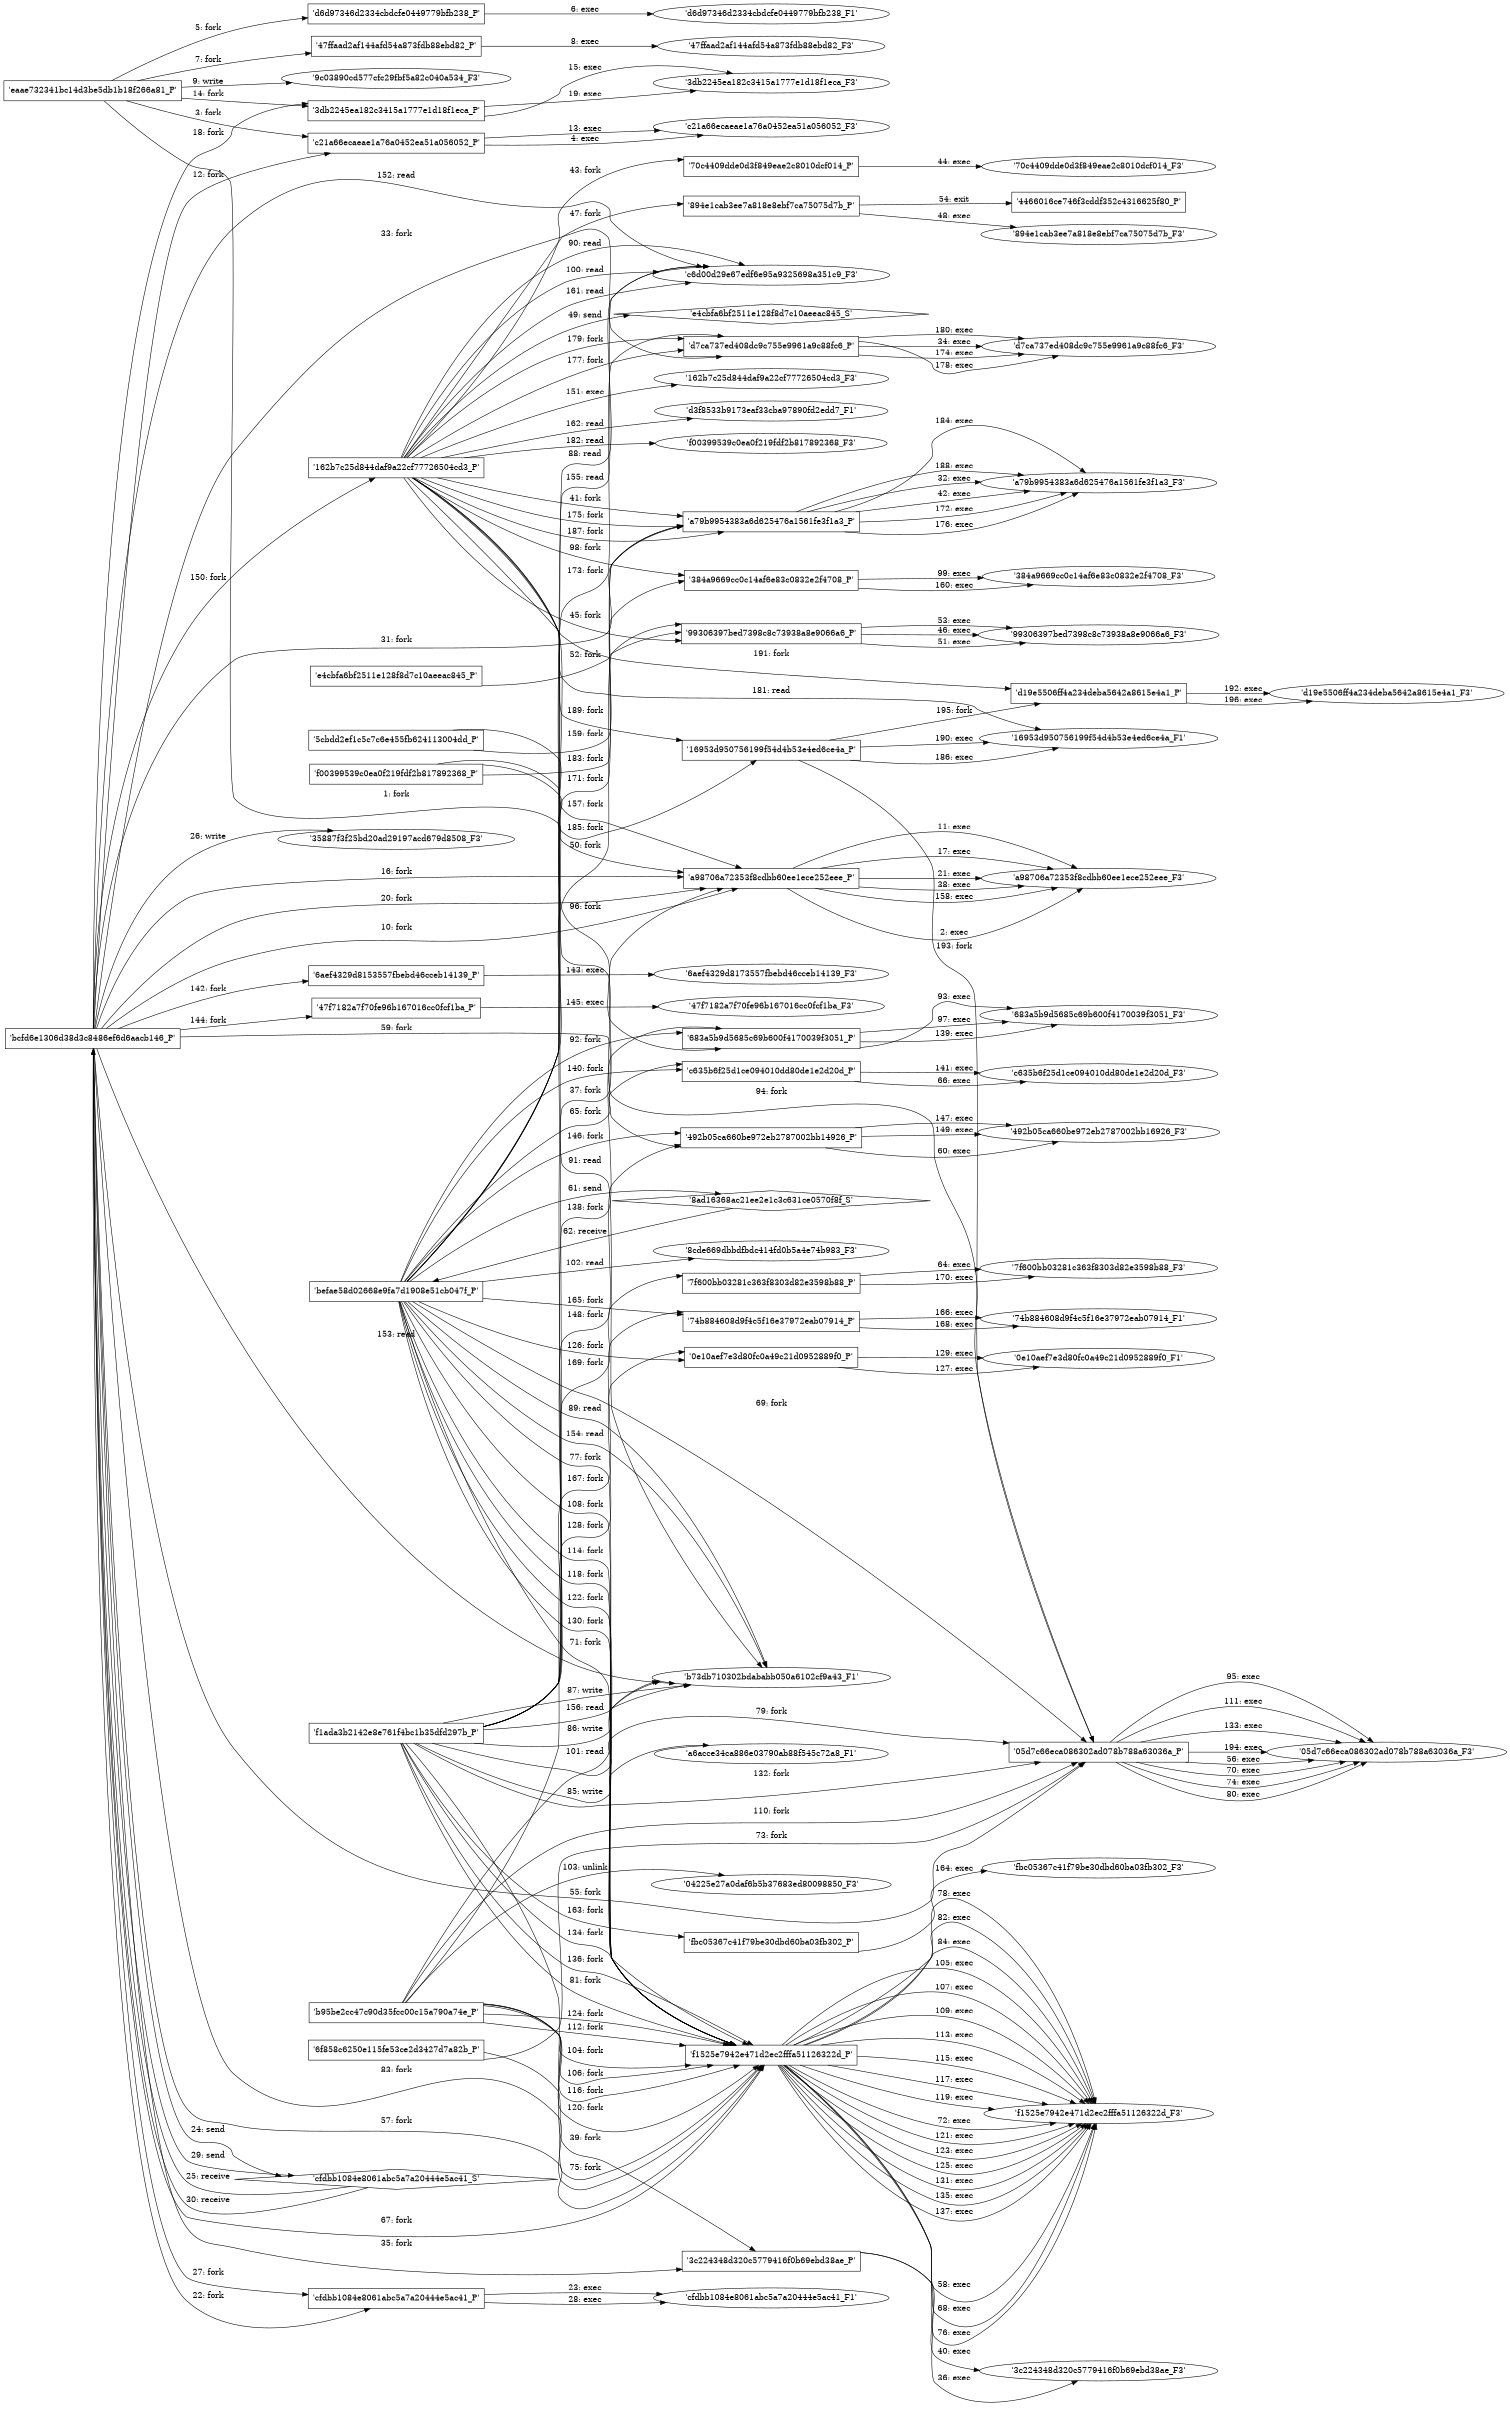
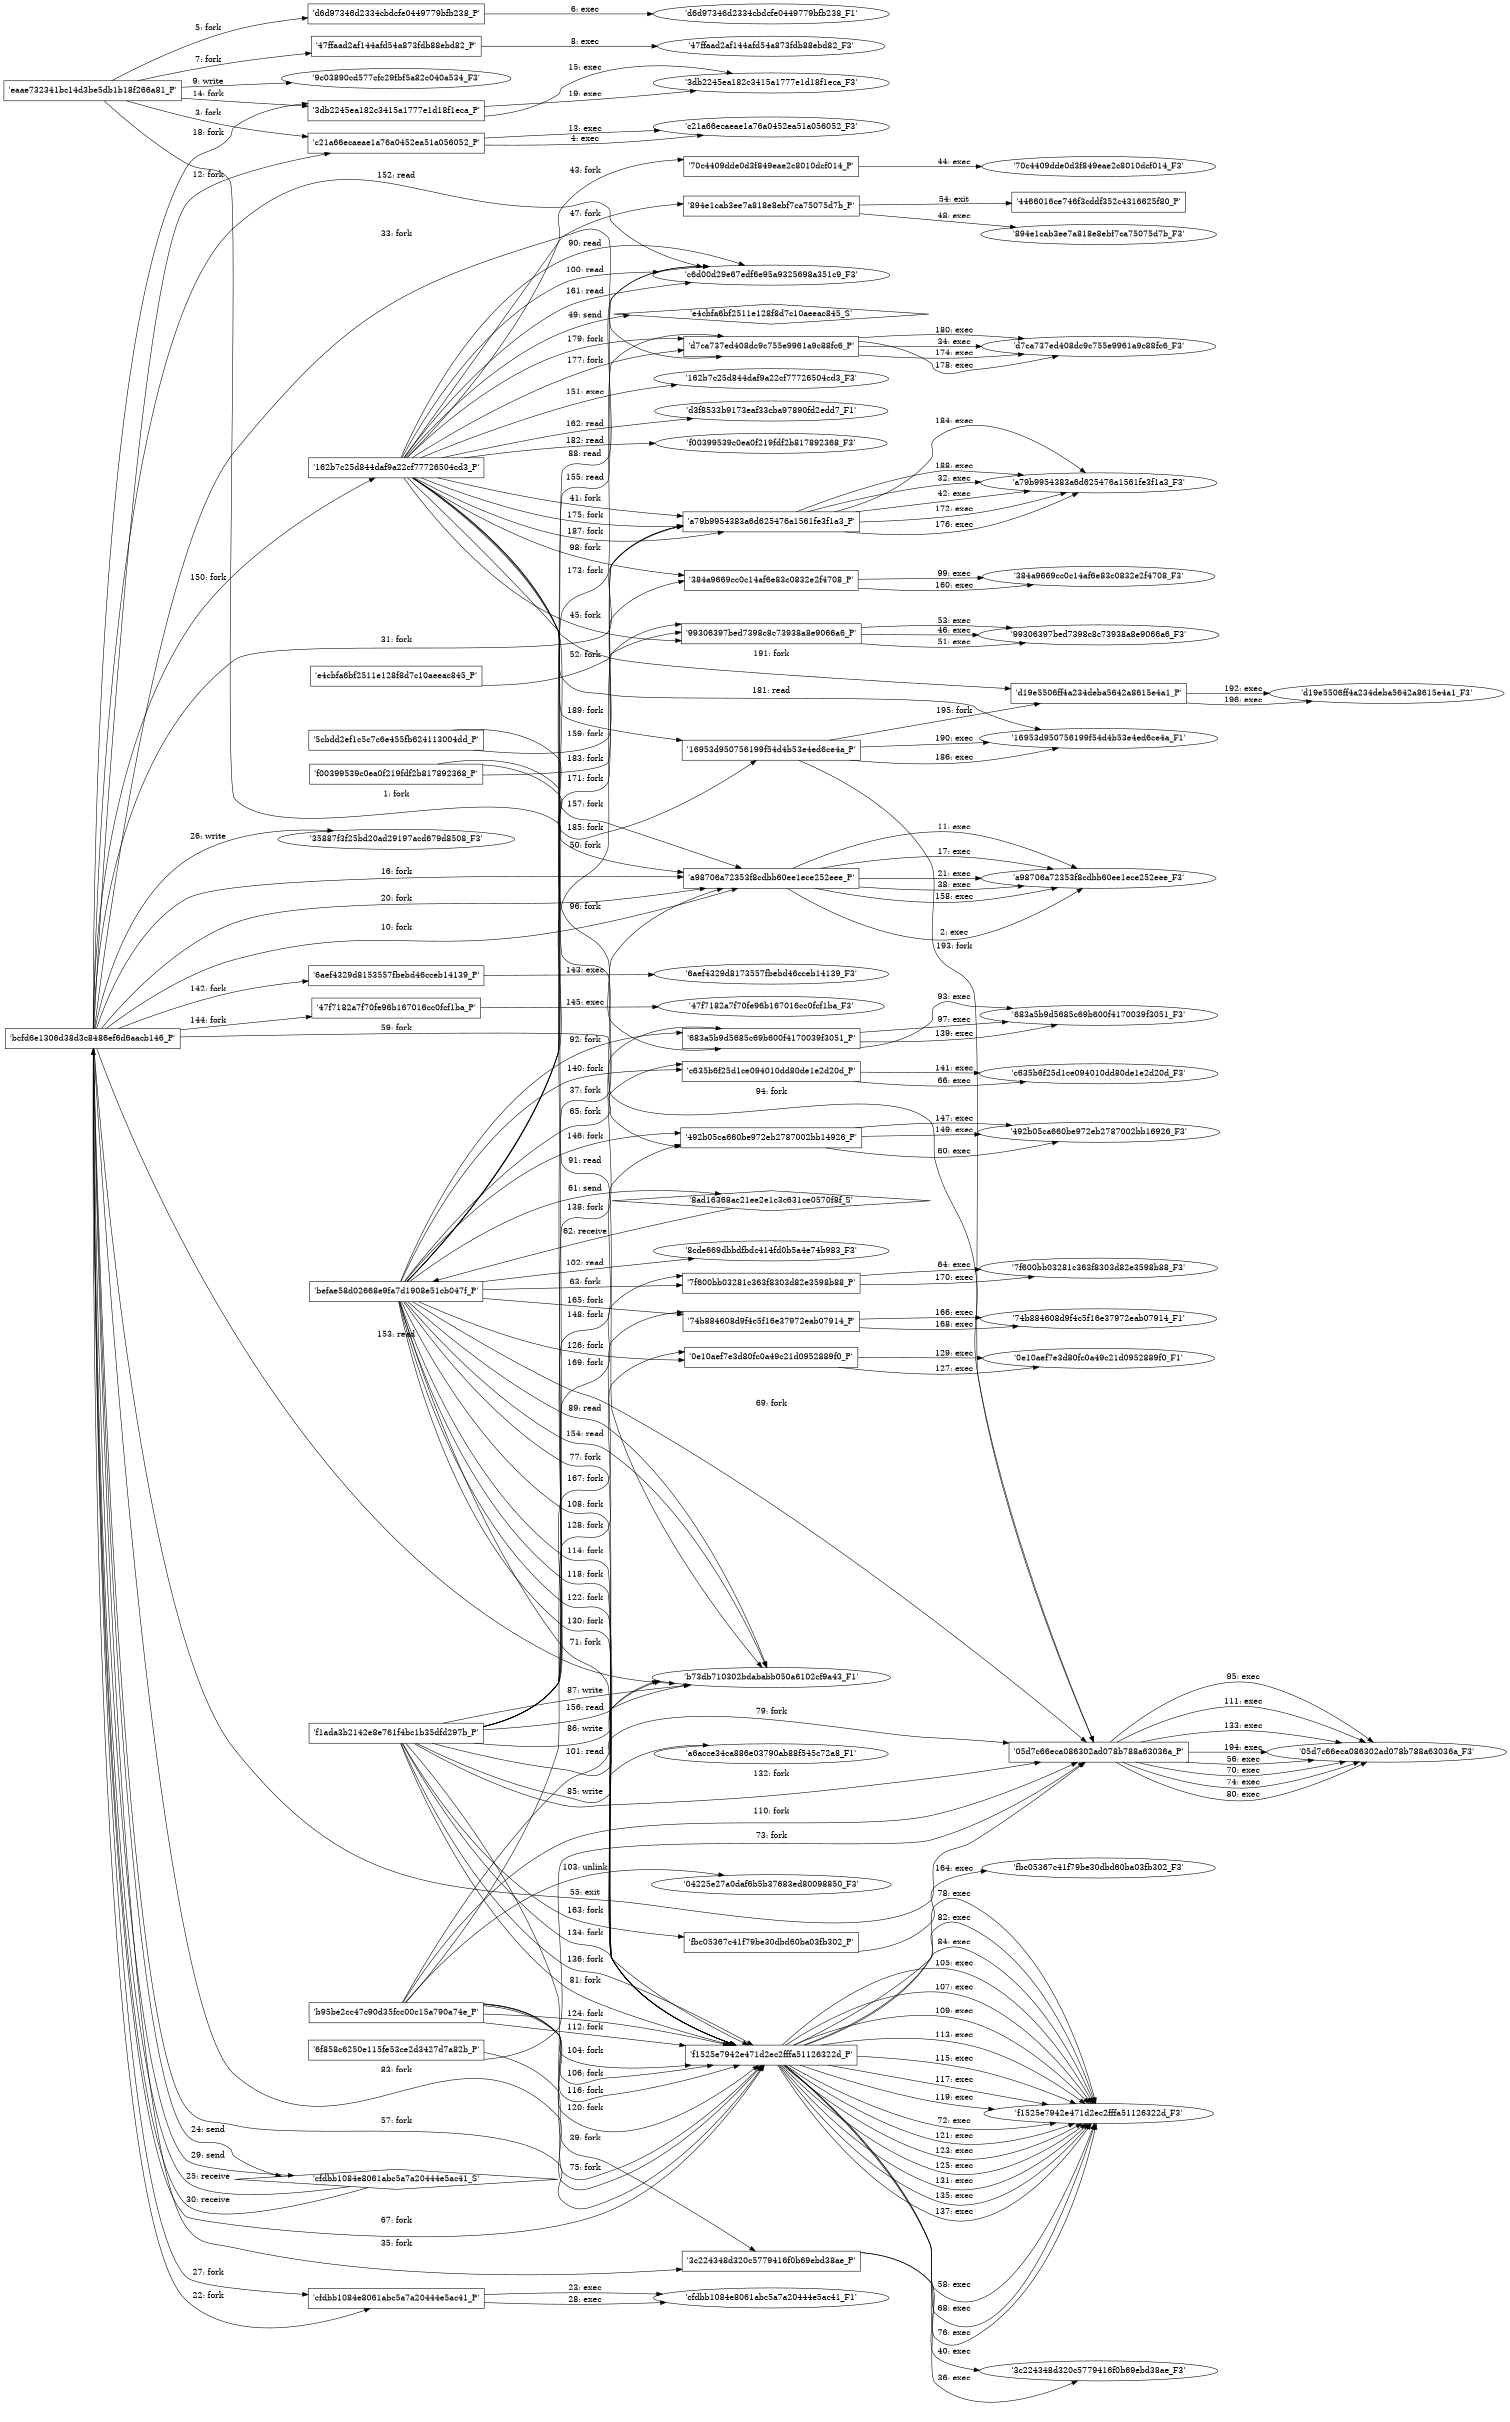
edge "'befae58d02668e9fa7d1908e51cb047f_P'" -> "'7f600bb03281c363f8303d82e3598b88_P'": added, label "63: fork"
edge "'bcfd6e1306d38d3c8486ef6d6aacb146_P'" -> "'05d7c66eca086302ad078b788a63036a_P'": label "55: fork" -> "55: exit"
